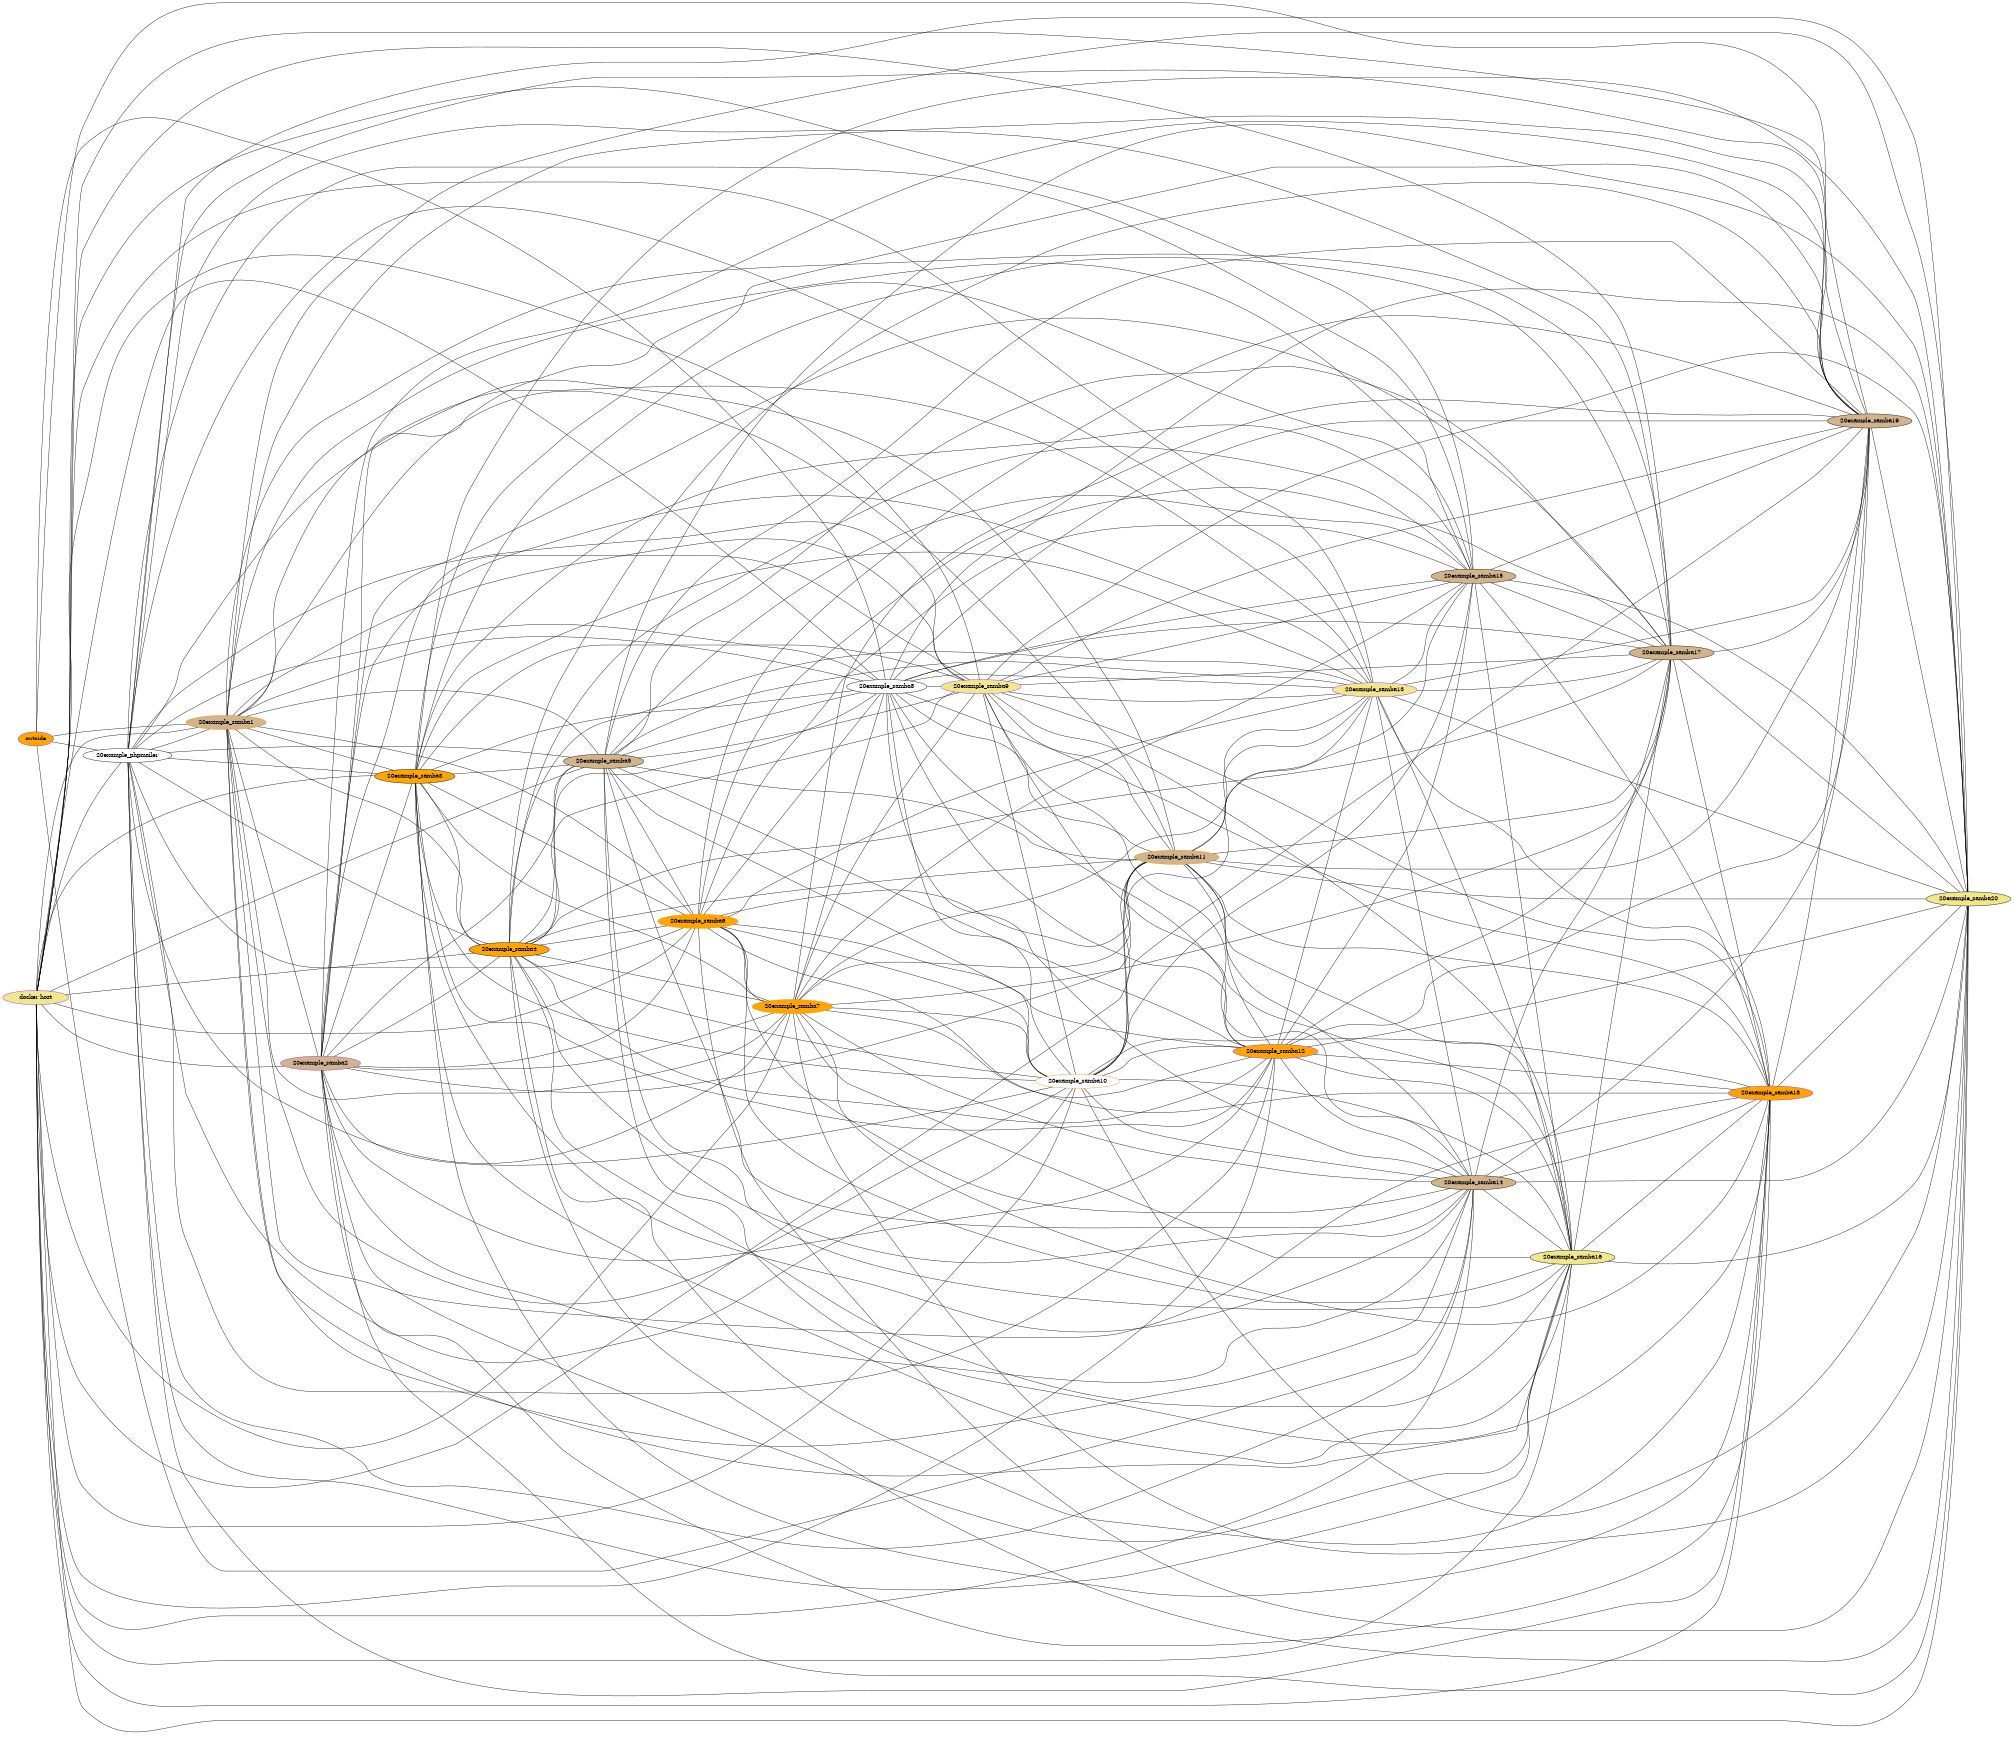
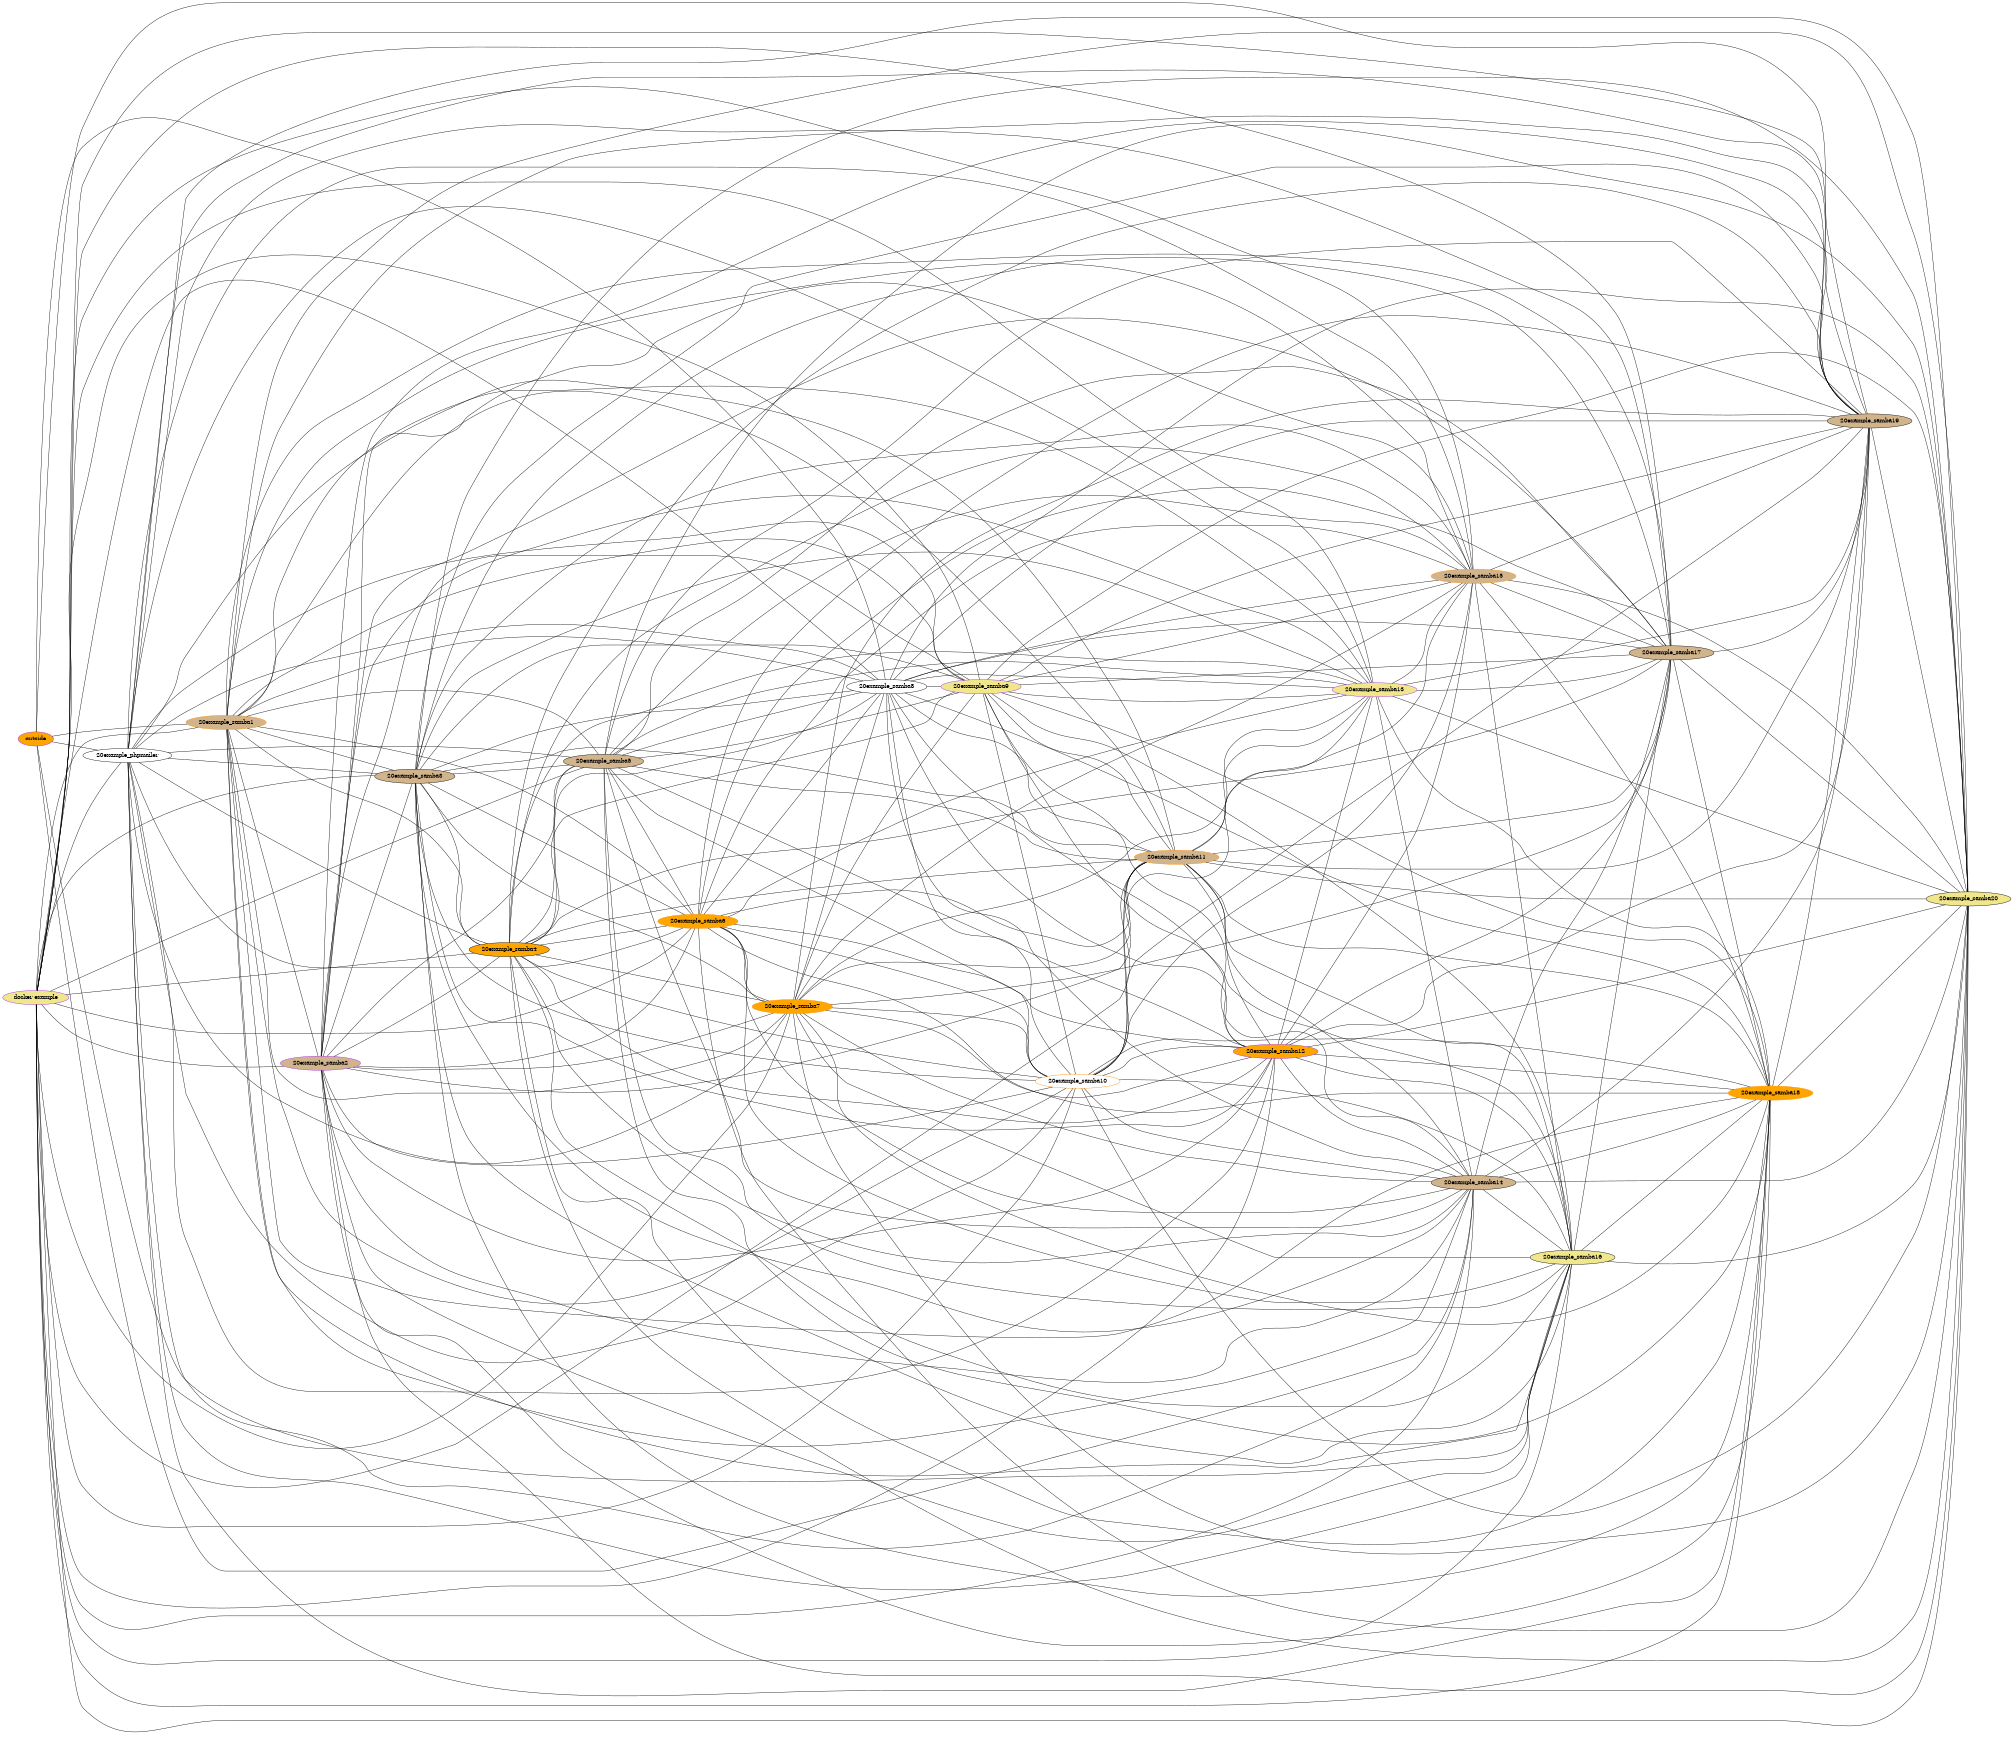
node "20example_samba15": color black -> darkorange
edge "20example_samba1" -- "20example_phpmailer": removed
edge "20example_samba3" -- "20example_samba11": added
node "20example_samba3": fillcolor orange -> tan
edge "20example_samba13" -- "20example_samba16": now "outside" -- "20example_samba16"
node "docker host": label "docker host" -> "docker example"
node "20example_samba18": color purple -> darkorange
